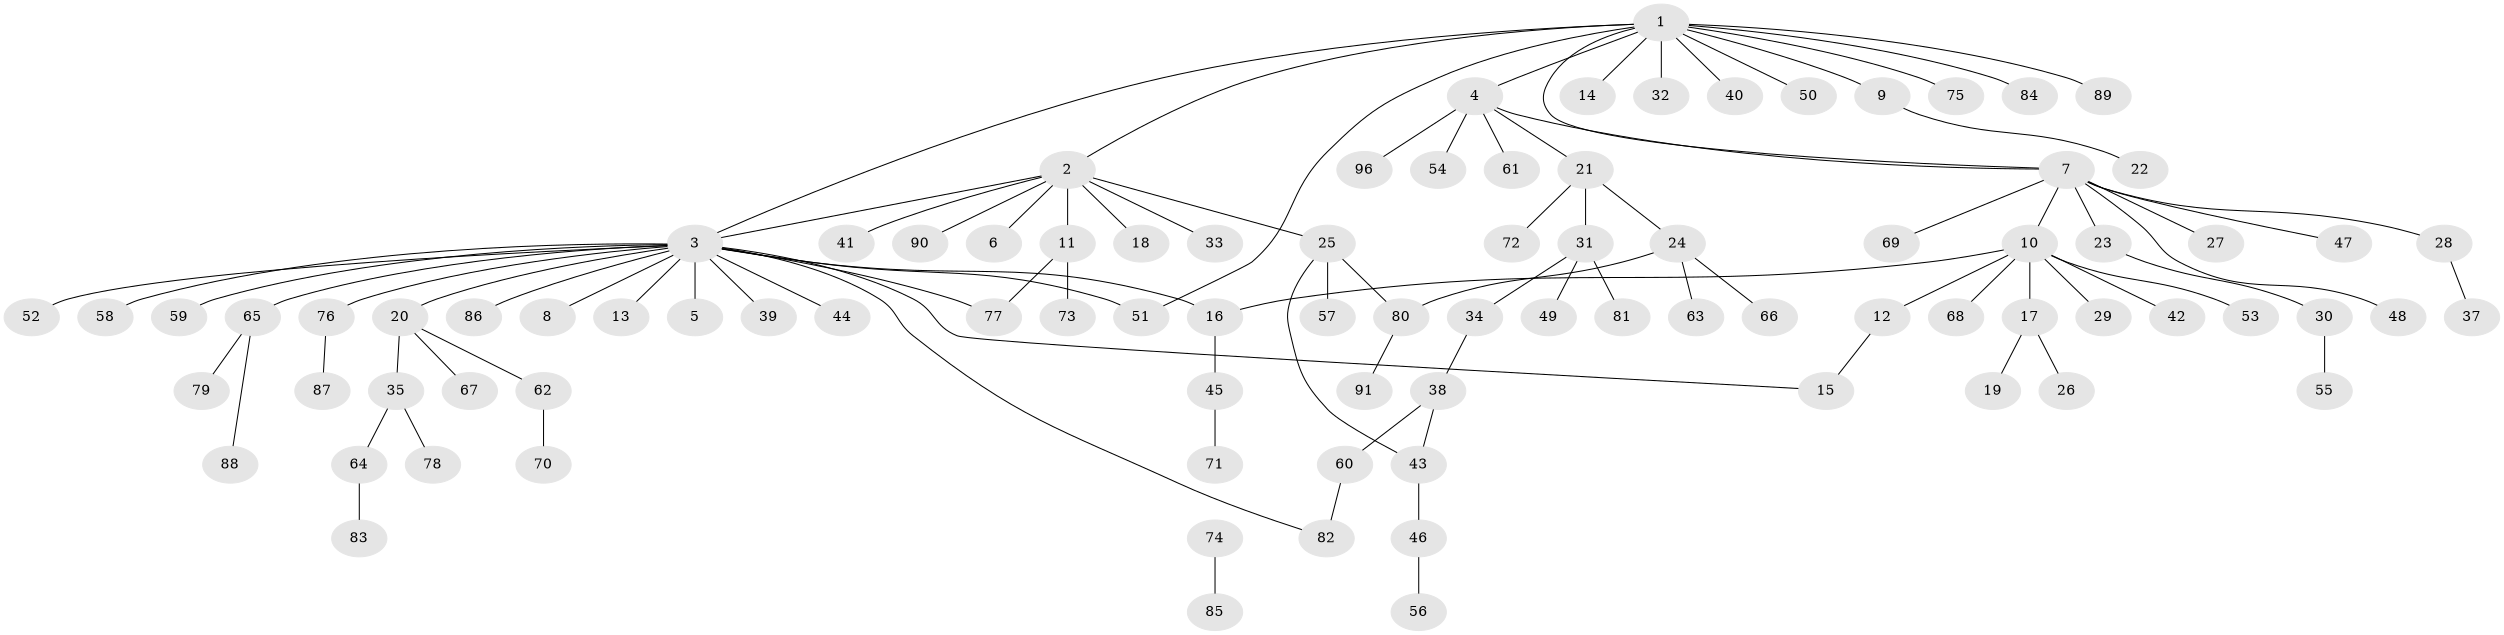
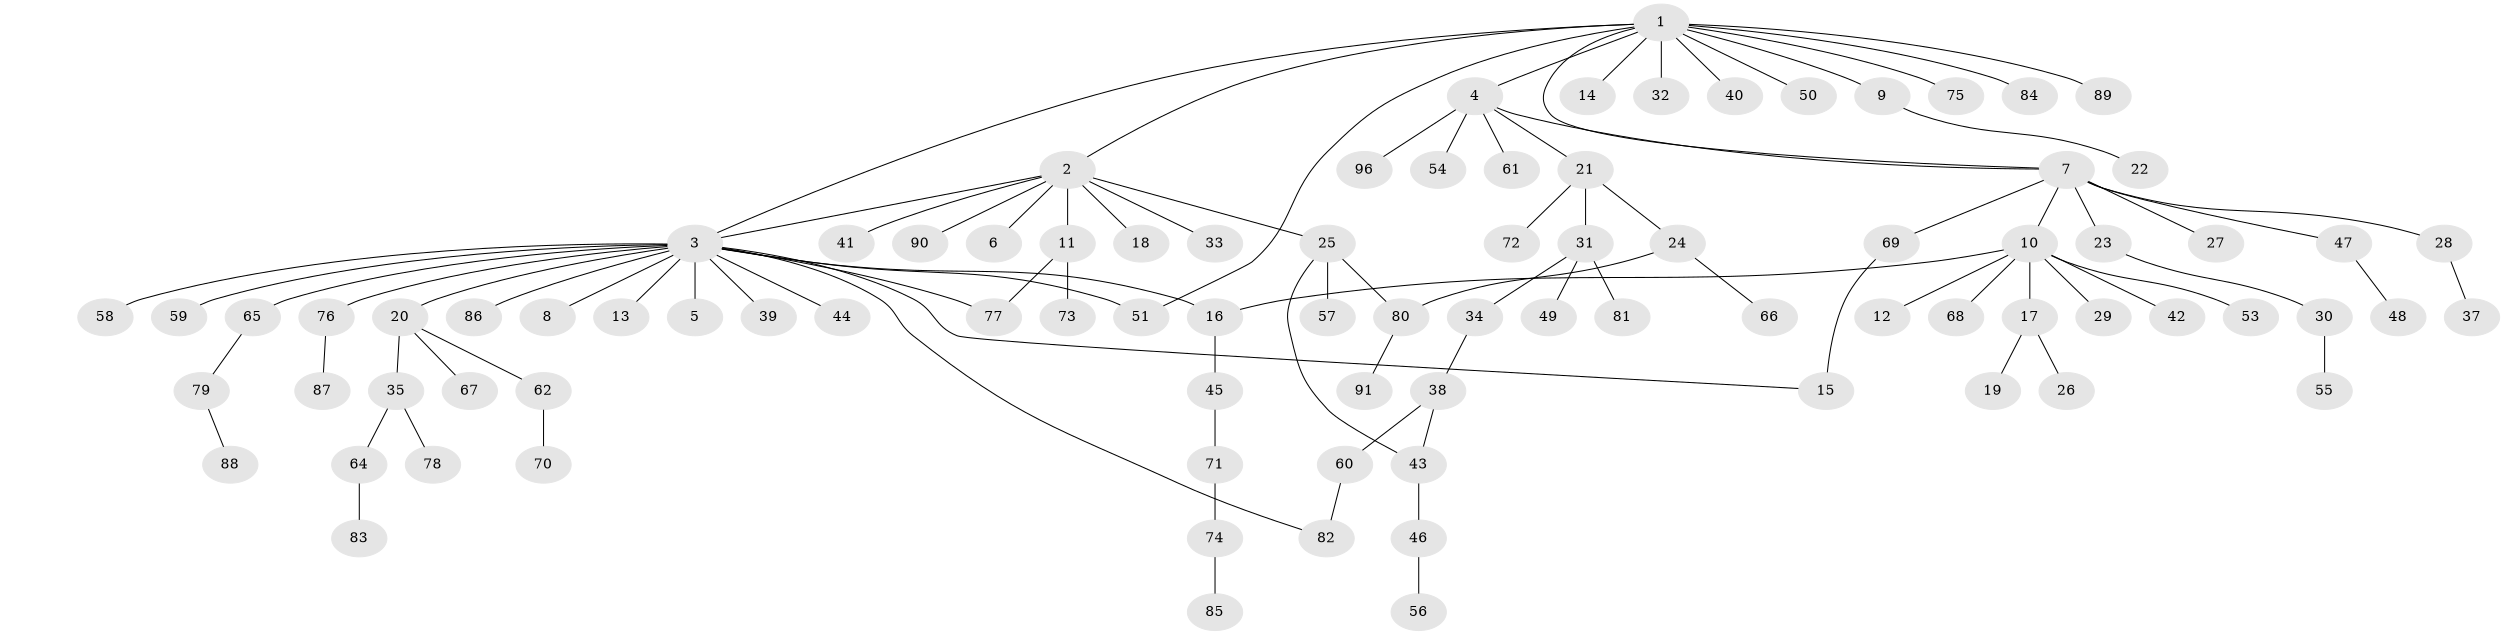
edge "7" -- "48": now "47" -- "48"
node "52": removed
node "63": removed
edge "12" -- "15": now "69" -- "15"
edge "65" -- "88": now "79" -- "88"
edge "71" -- "74": added
